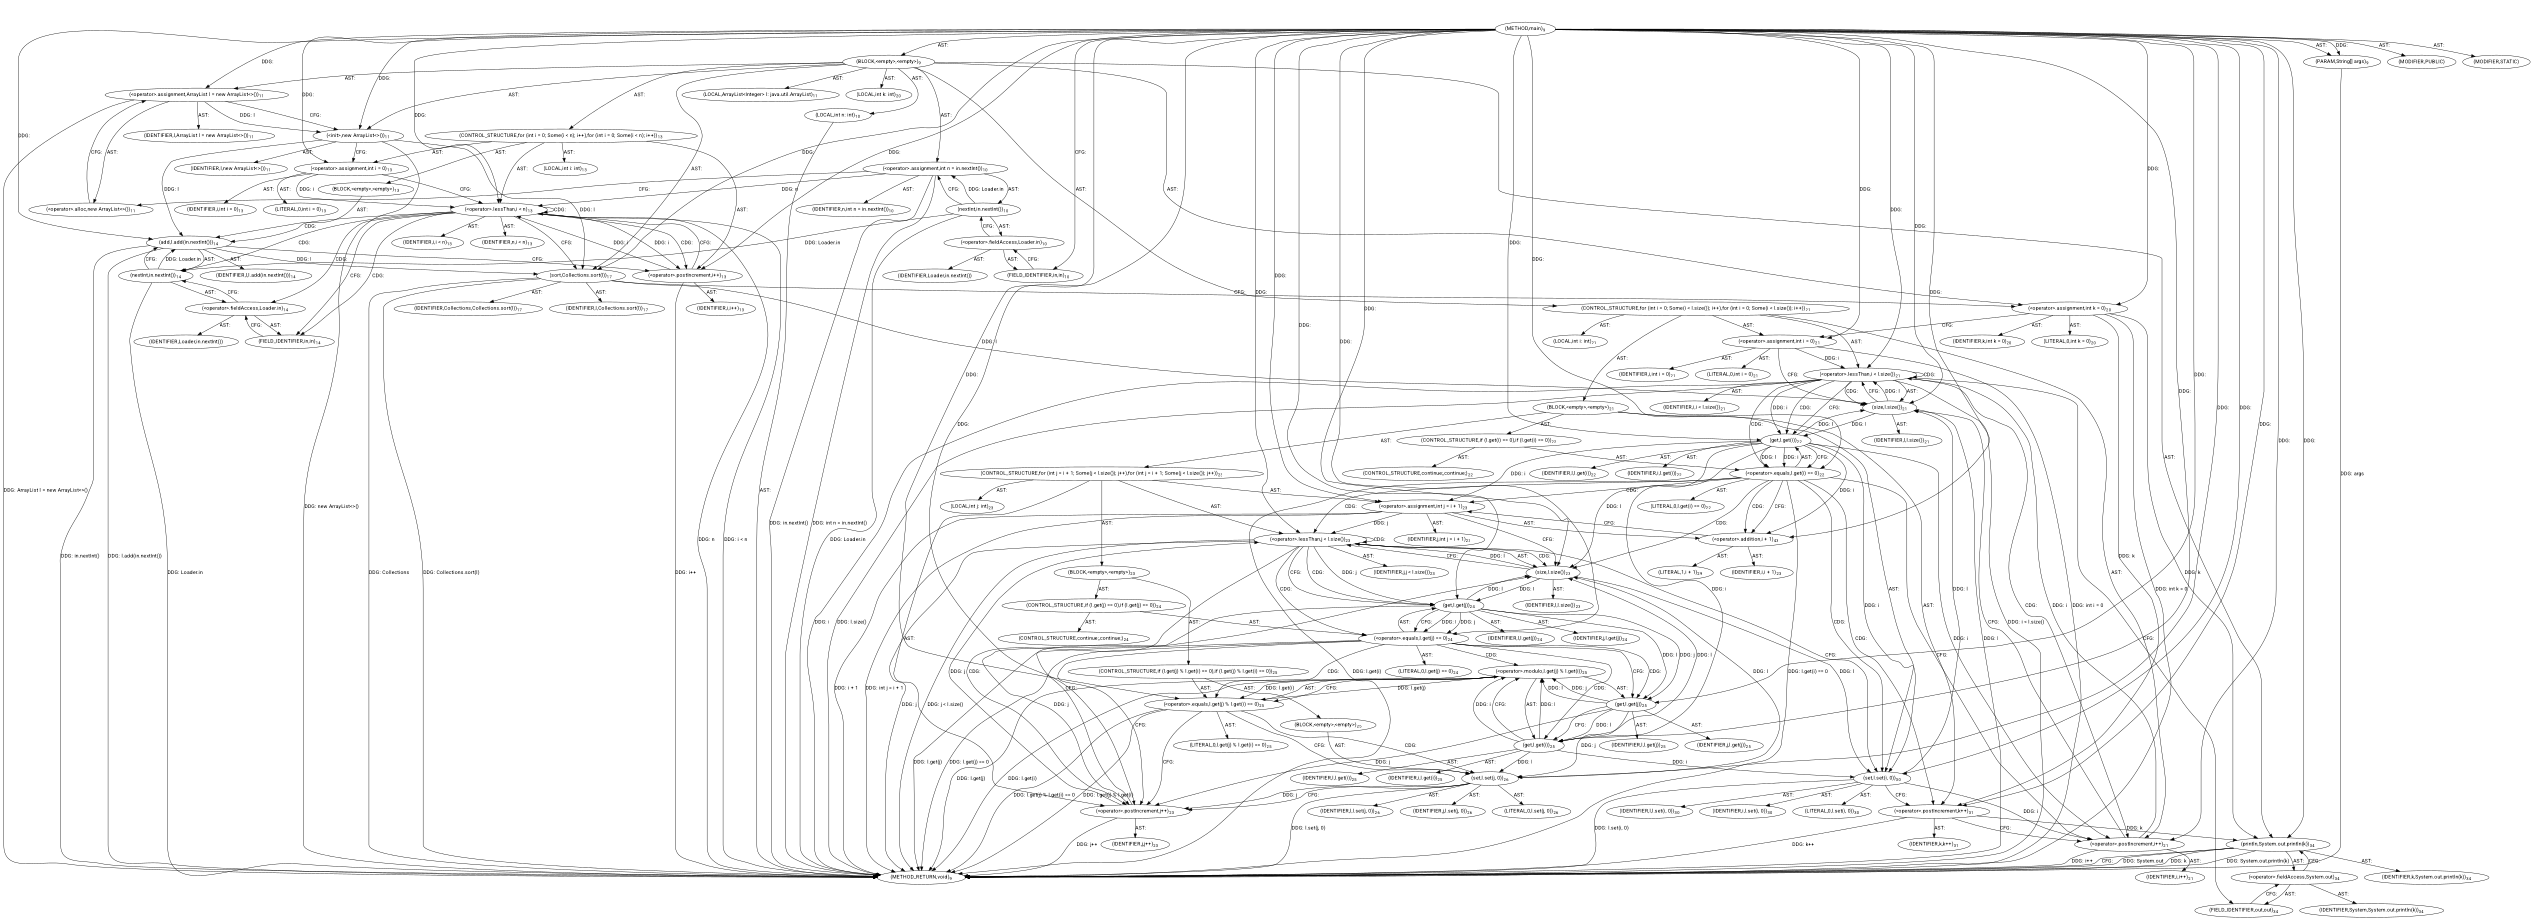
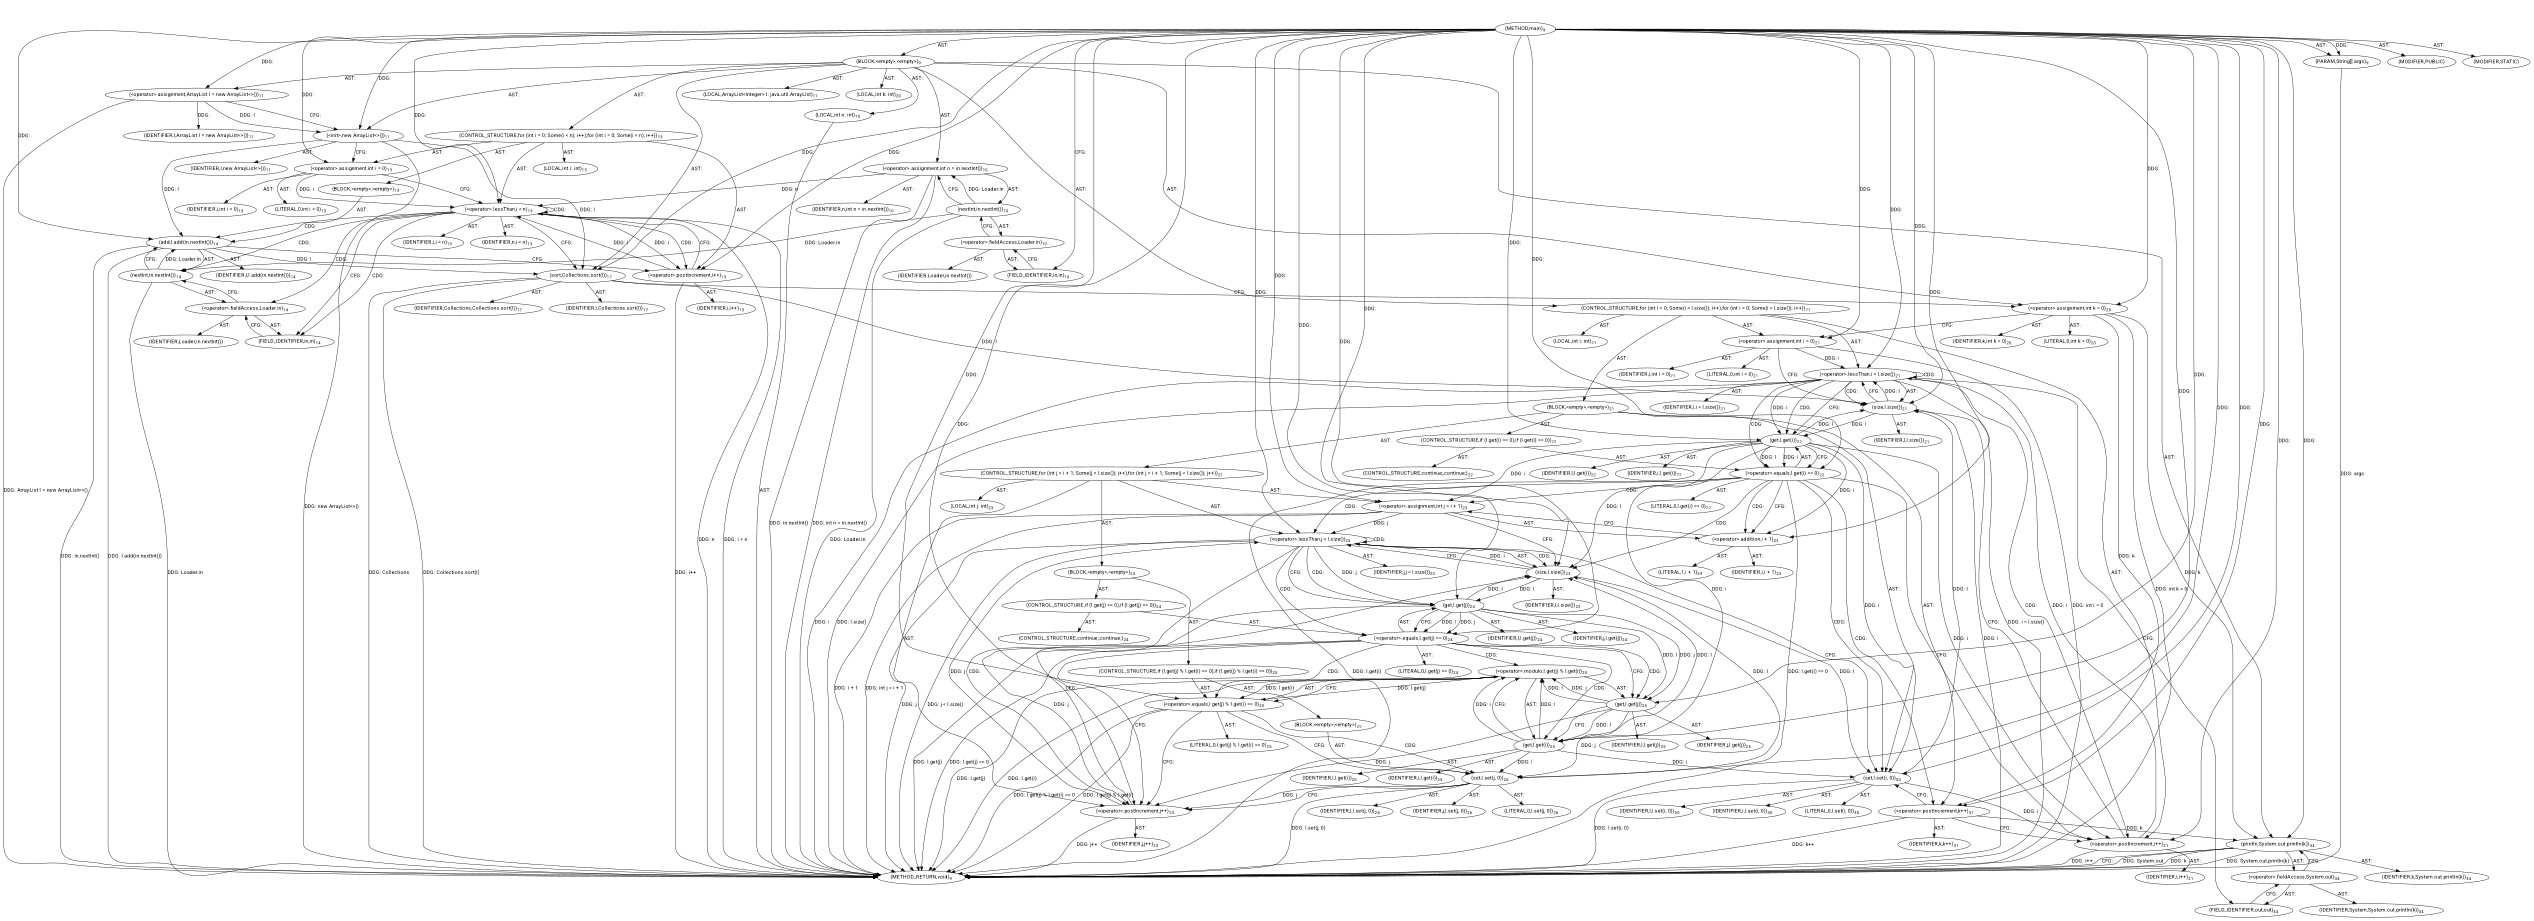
edge "(<operator>.assignment,ArrayList l = new ArrayList<>())" -> "(IDENTIFIER,l,ArrayList l = new ArrayList<>())": label "AST: " -> "DDG: "
node "(<operator>.alloc,new ArrayList<>())": removed
node "(<operator>.addition,i + 1)": text "43" -> "23"
node "(IDENTIFIER,j,int j = i + 1)": removed
edge "(set,l.set(i, 0))" -> "(<operator>.postIncrement,k++)": reversed
